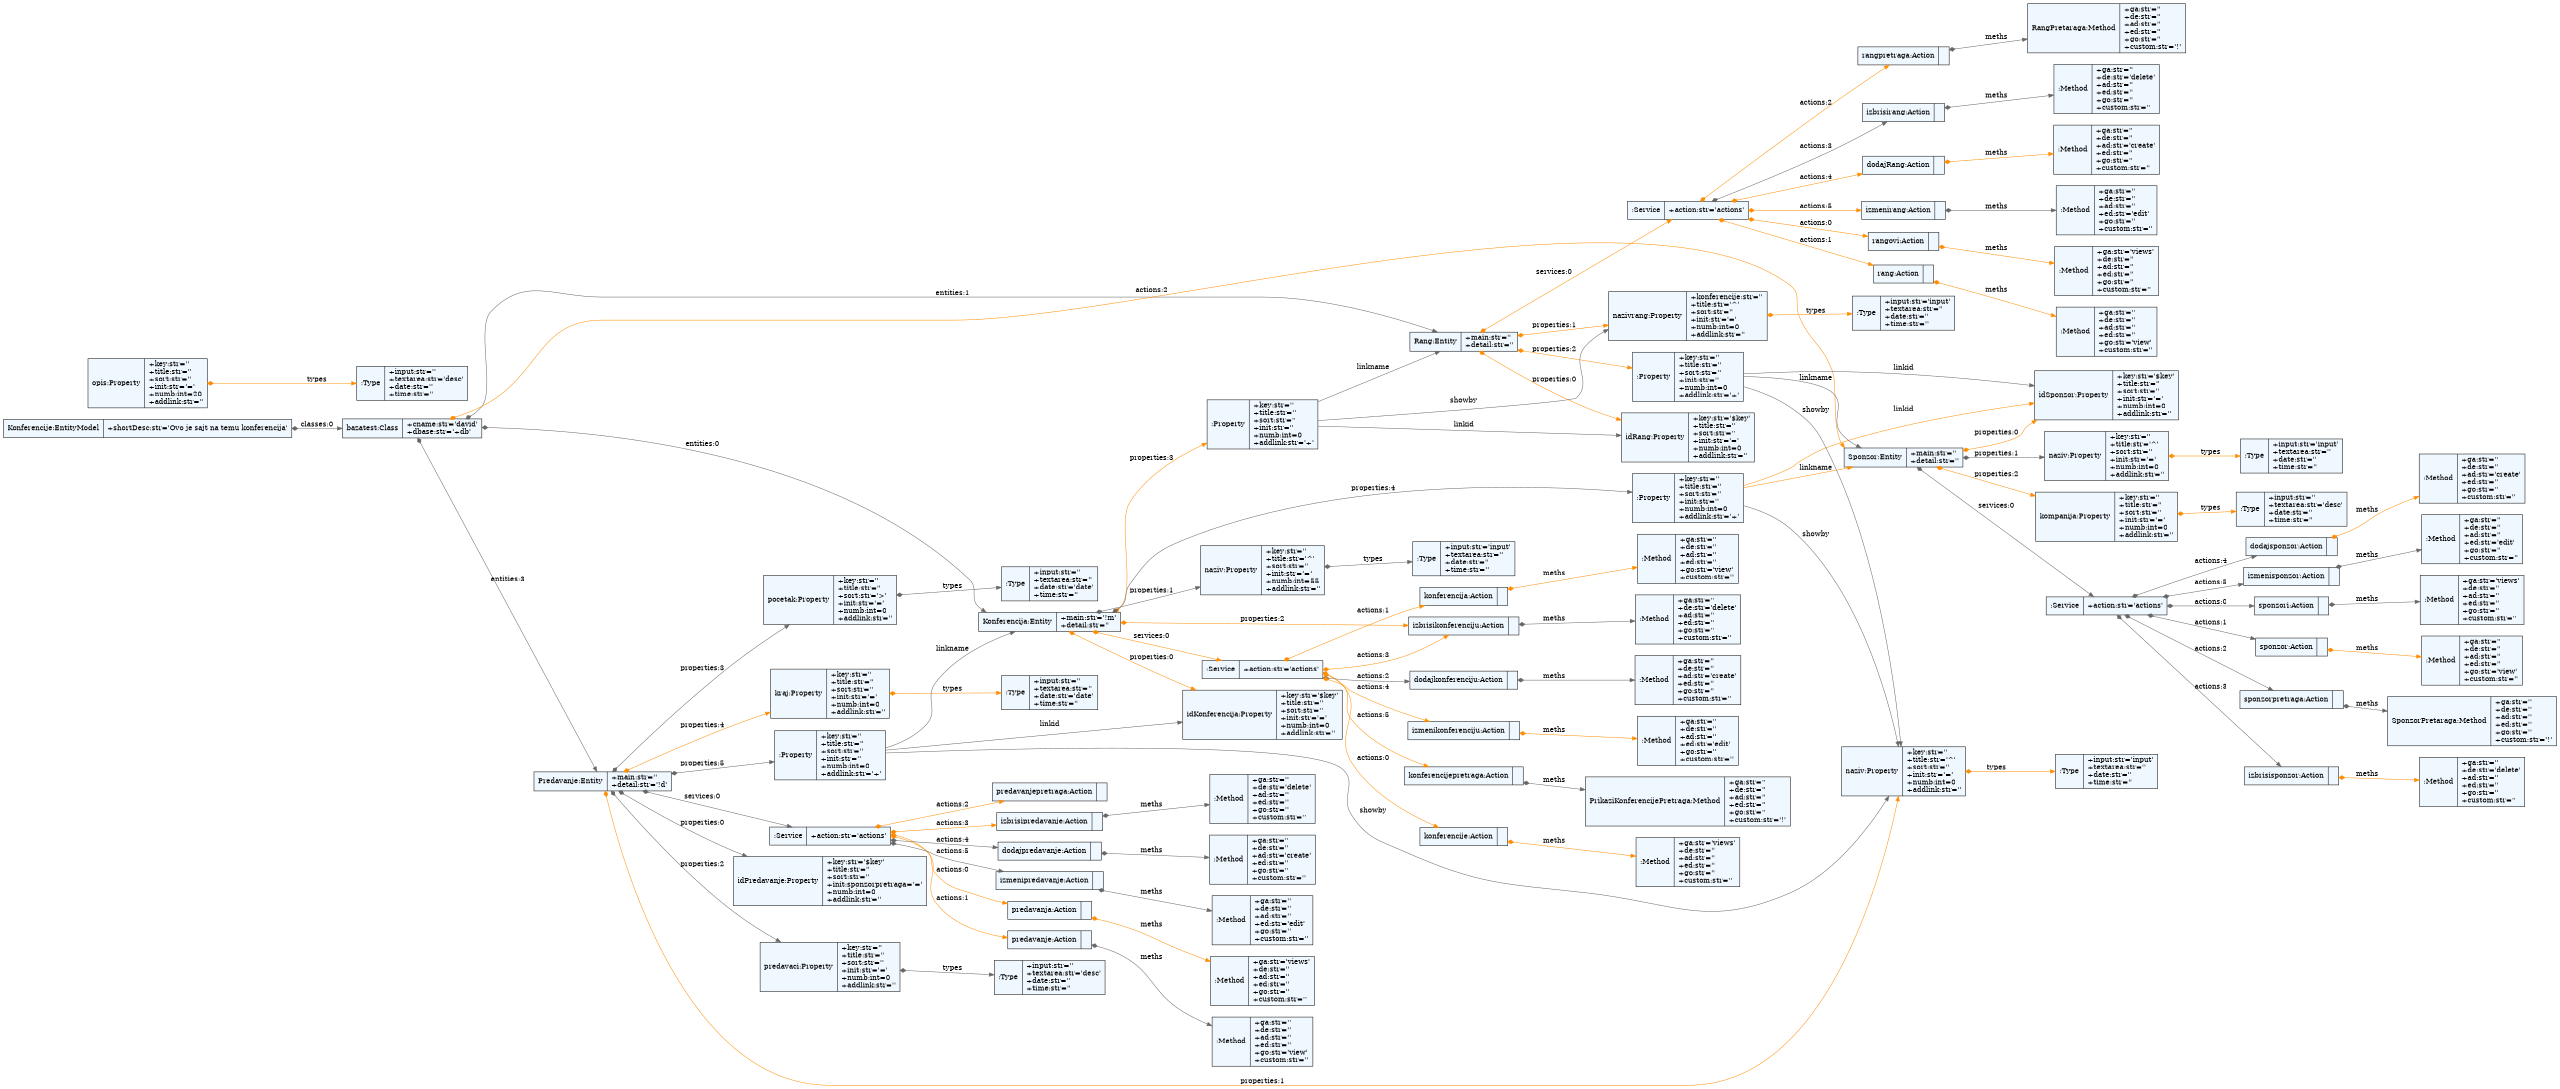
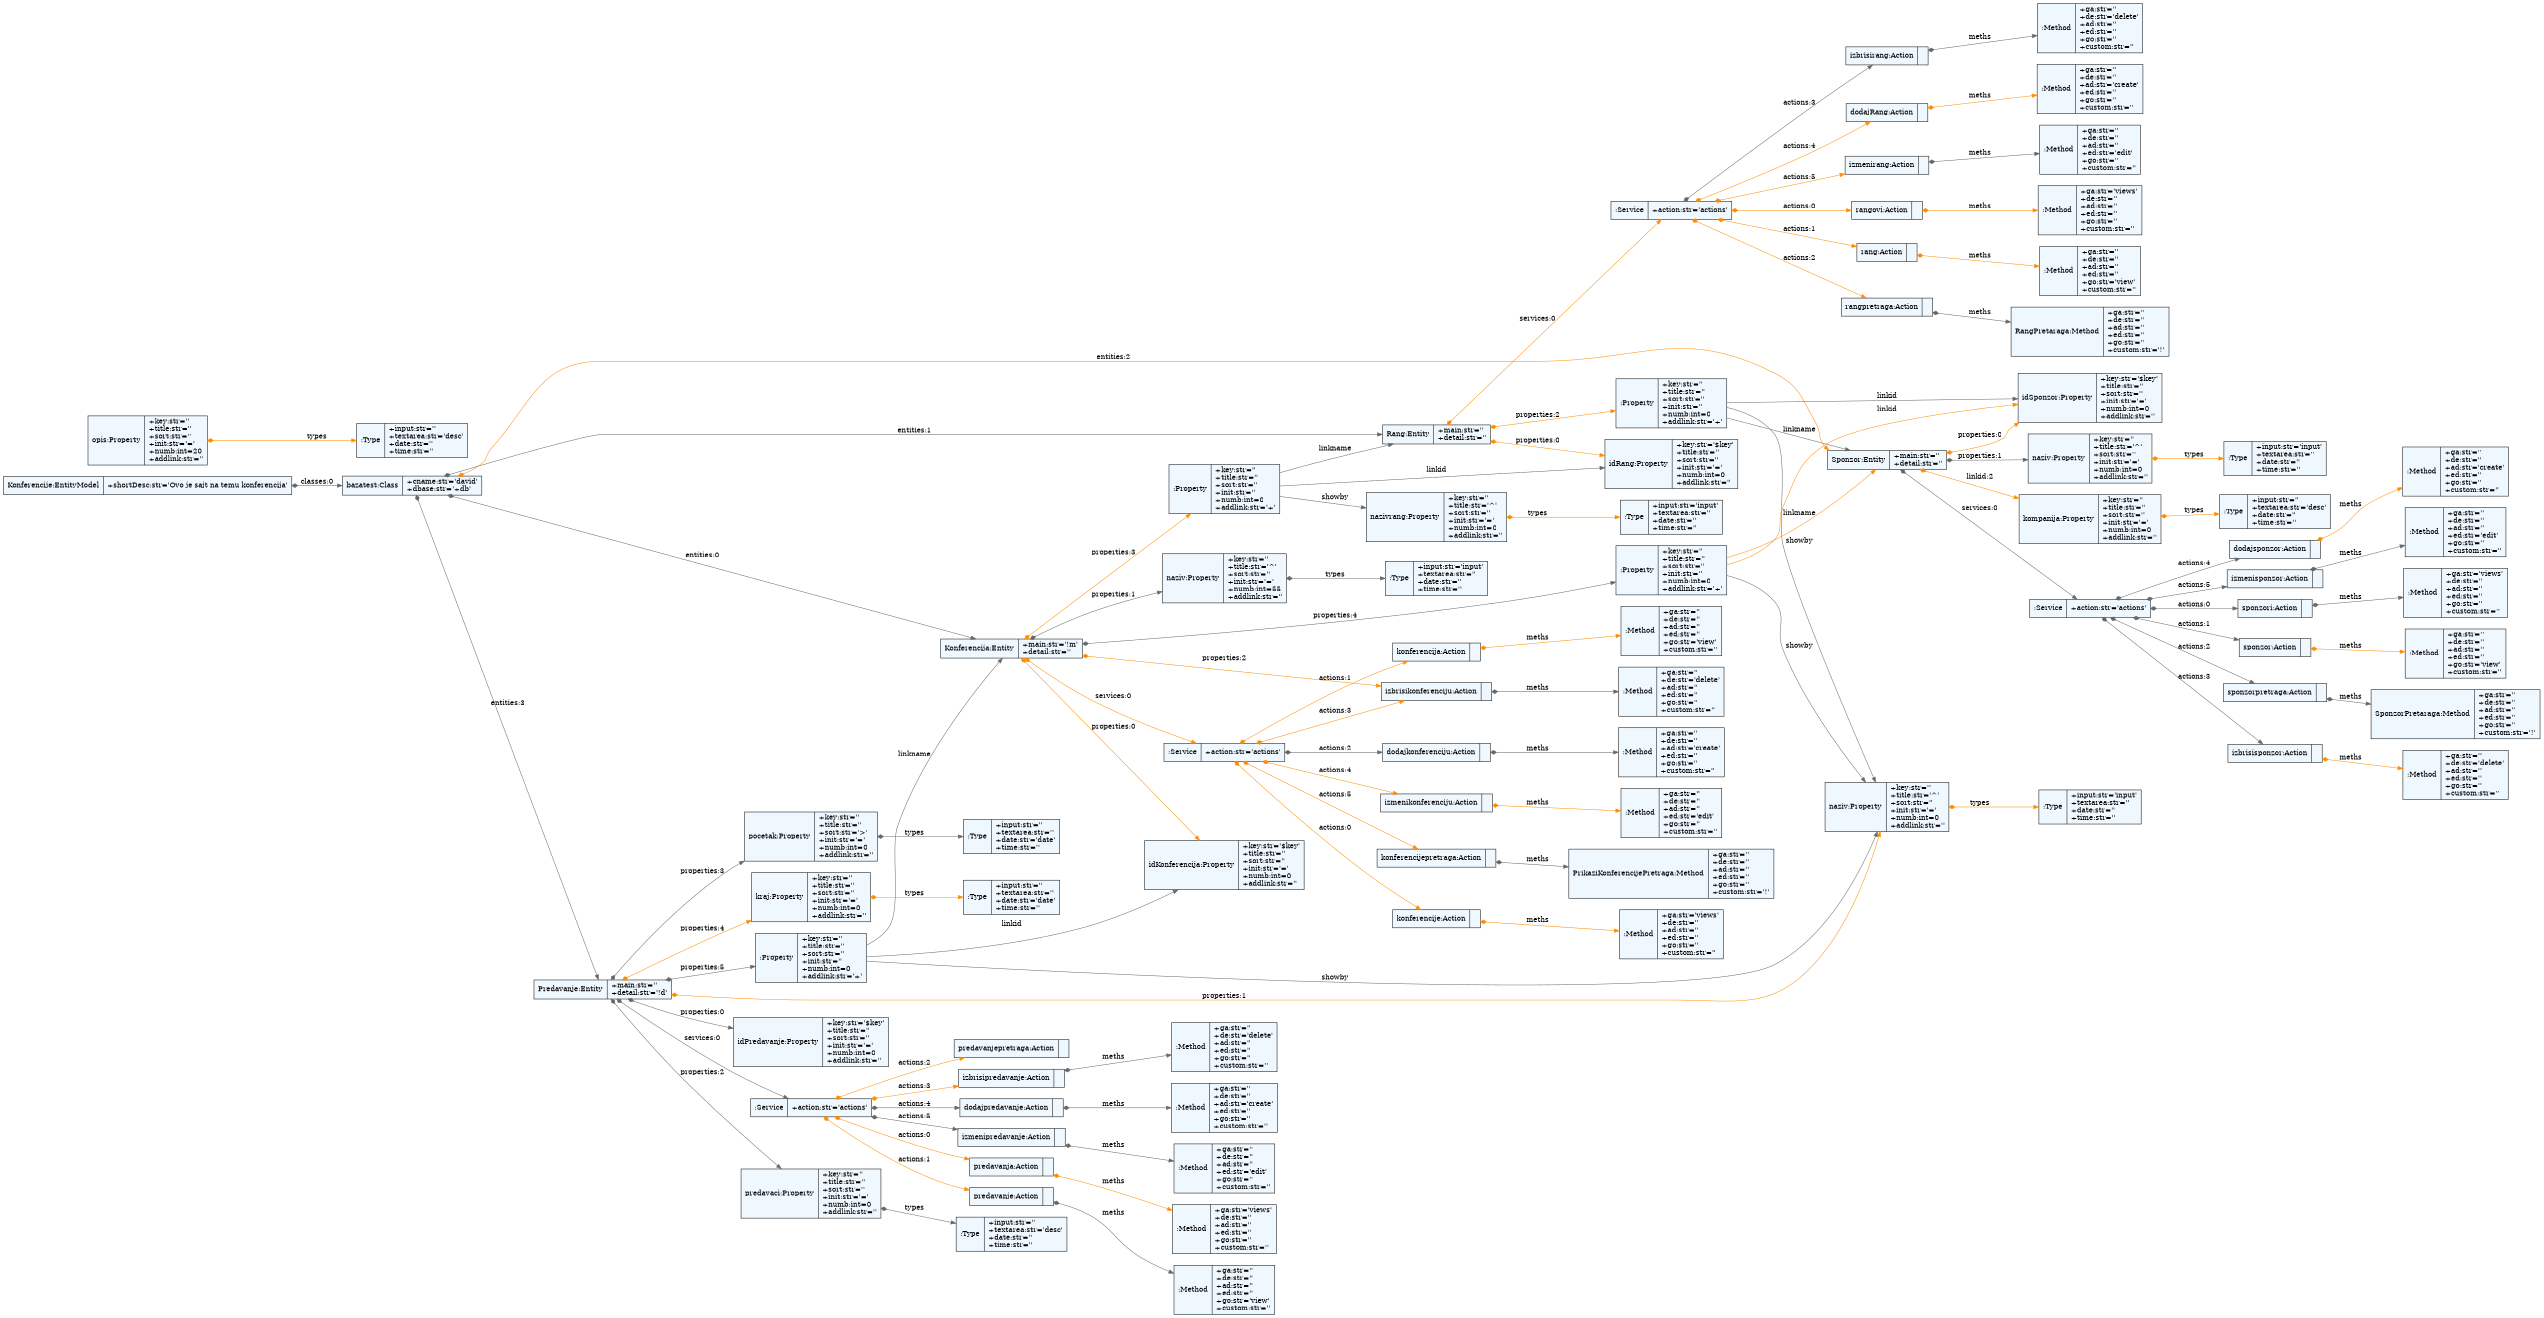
edge "bazatest:Class" -- "Sponzor:Entity": label "actions:2" -> "entities:2"
node "nazivrang:Property": text "+konferencije:str=''" -> "+key:str=''"
edge "nazivrang:Property" -- "Rang:Entity": removed, label "properties:1"
edge "Sponzor:Entity" -- "kompanija:Property": label "properties:2" -> "linkid:2"
node "idPredavanje:Property": text "+init:sponzorpretraga='='" -> "+init:str='='"
